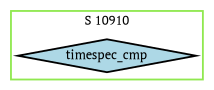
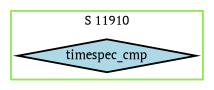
cluster "S 10910": label "S 10910" -> "S 11910"
